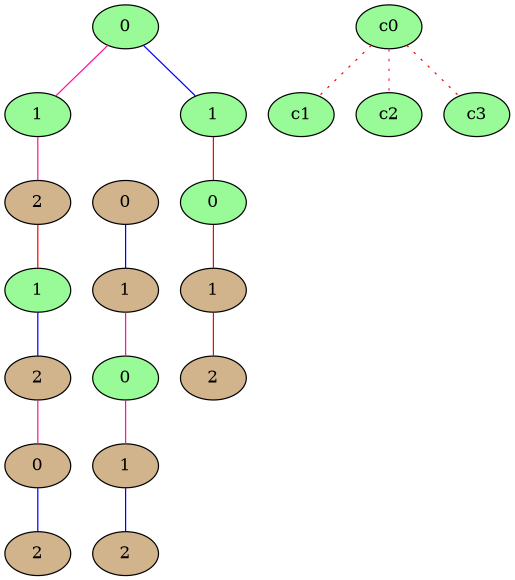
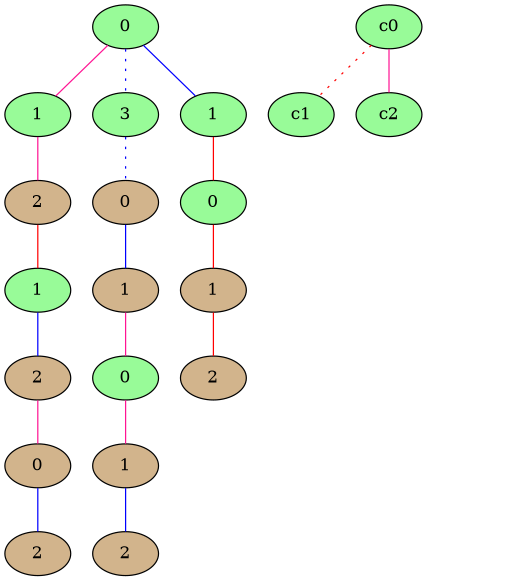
edge "c0" -- "c2": style dotted -> solid
node "3": added
node "c3": removed
